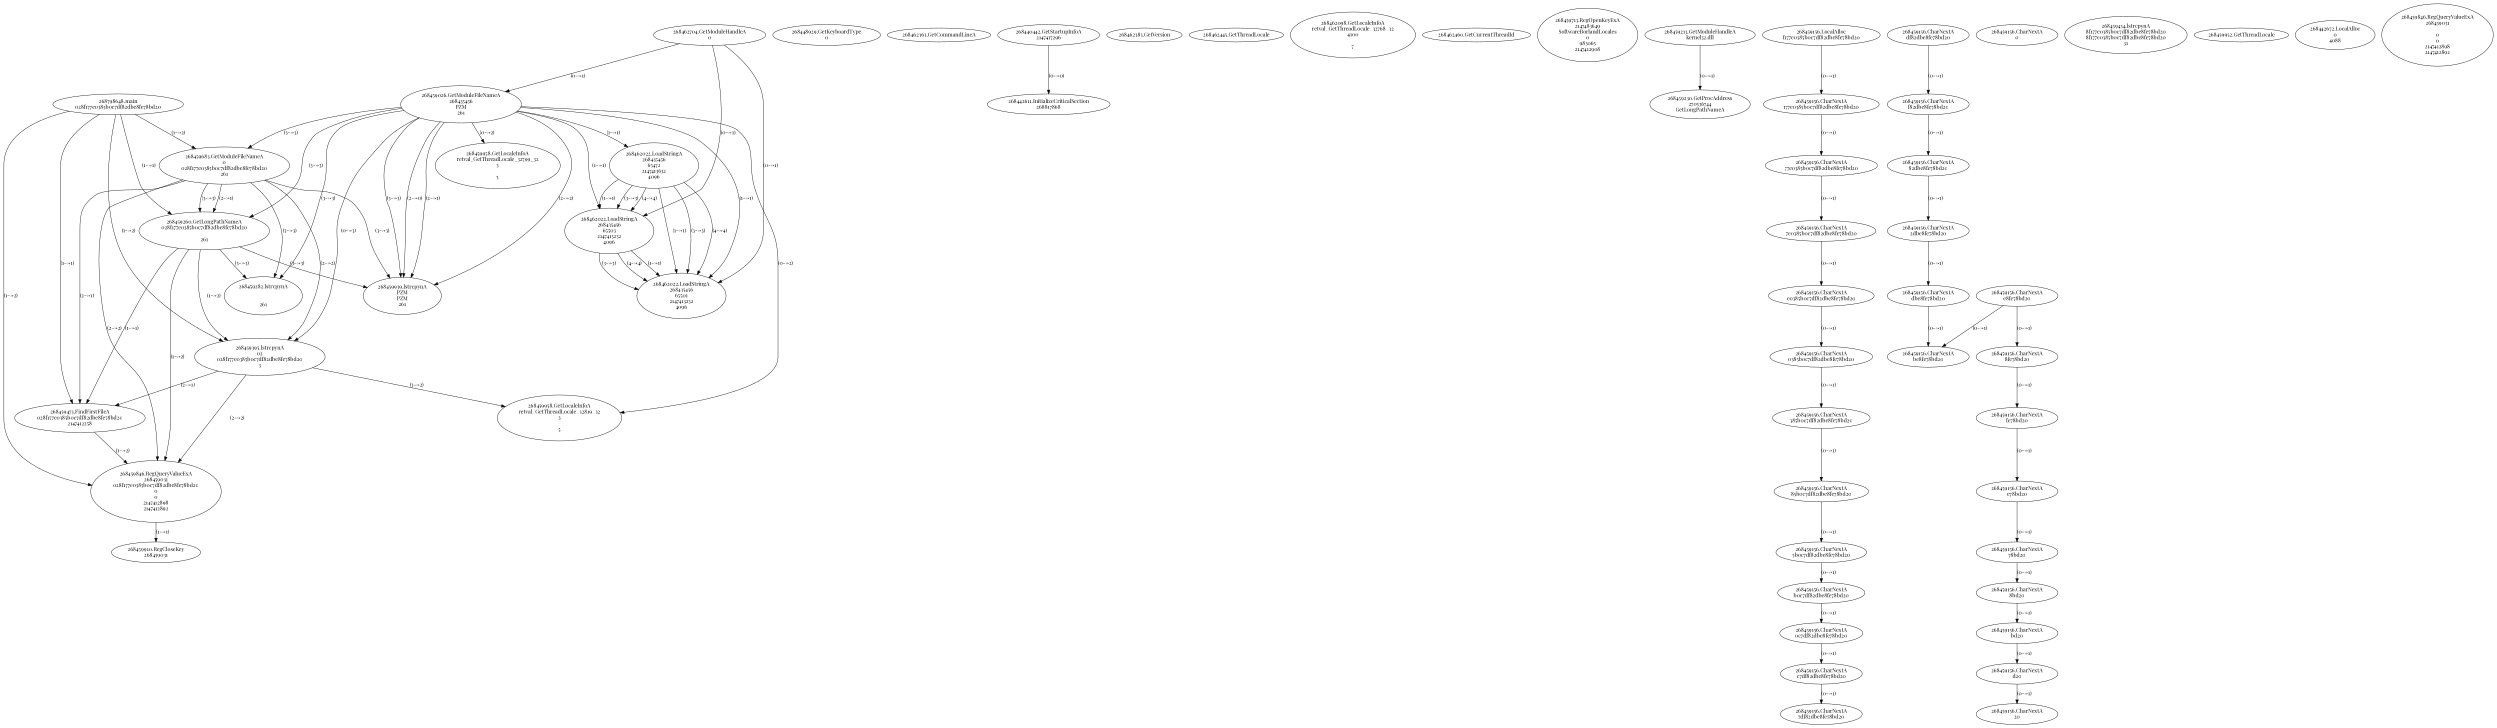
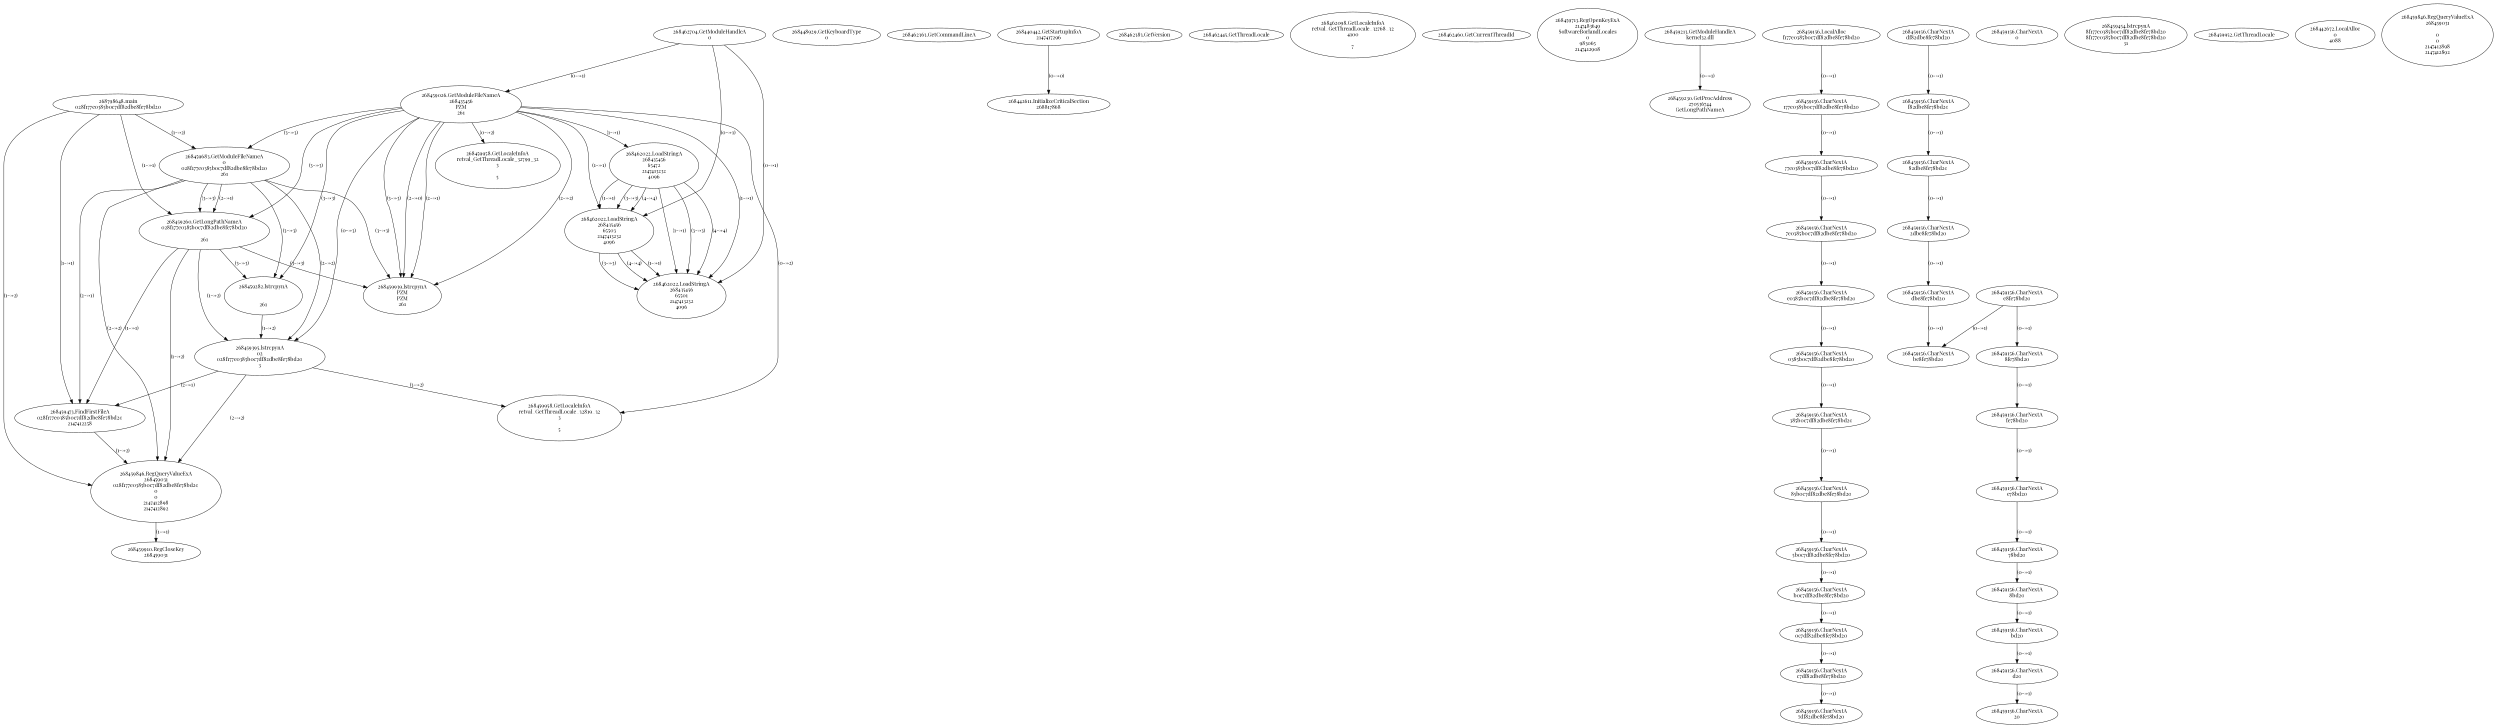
node "268462022.LoadStringA 268435456 65472 2147413632 4096": label "268462022.LoadStringA 268435456 65472 2147413632 4096" -> "268462022.LoadStringA 268435456 65472 2147413232 4096"
edge "268798648.main 028f177e0385b0c7df82dbe8fe78bd20" -> "268459395.lstrcpynA 02 028f177e0385b0c7df82dbe8fe78bd20 3": now "268459282.lstrcpynA 261" -> "268459395.lstrcpynA 02 028f177e0385b0c7df82dbe8fe78bd20 3"
